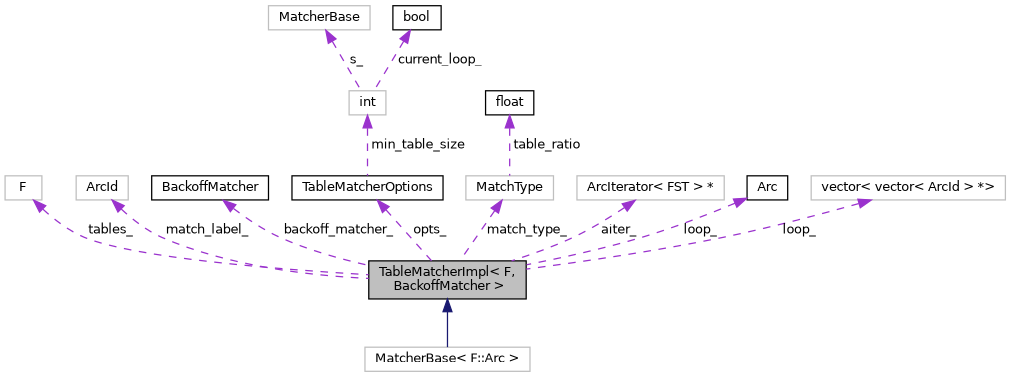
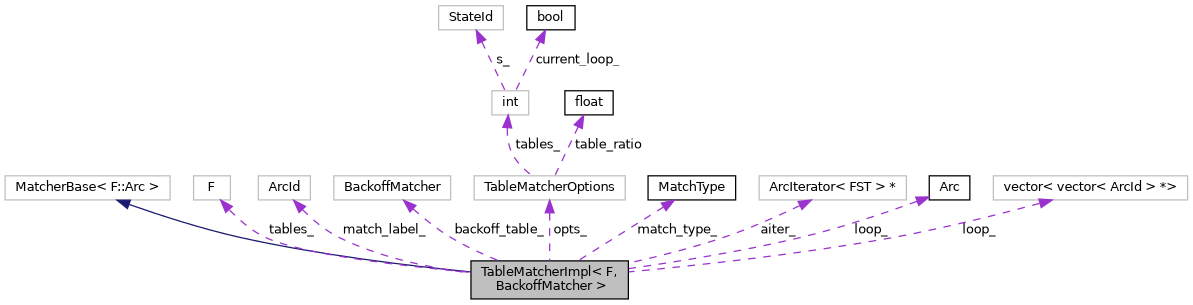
node "MatcherBase": label "MatcherBase" -> "StateId"
edge "TableMatcherOptions" -> "int": label " min_table_size" -> " tables_"
edge "MatchType" -> "float": now "TableMatcherOptions" -> "float"
node "BackoffMatcher": color black -> grey75
node "TableMatcherOptions": color black -> grey75
node "MatchType": color grey75 -> black
edge "TableMatcherImpl< F, BackoffMatcher >" -> "BackoffMatcher": label " backoff_matcher_" -> " backoff_table_"
edge "MatcherBase< F::Arc >" -> "TableMatcherImpl< F, BackoffMatcher >": reversed
